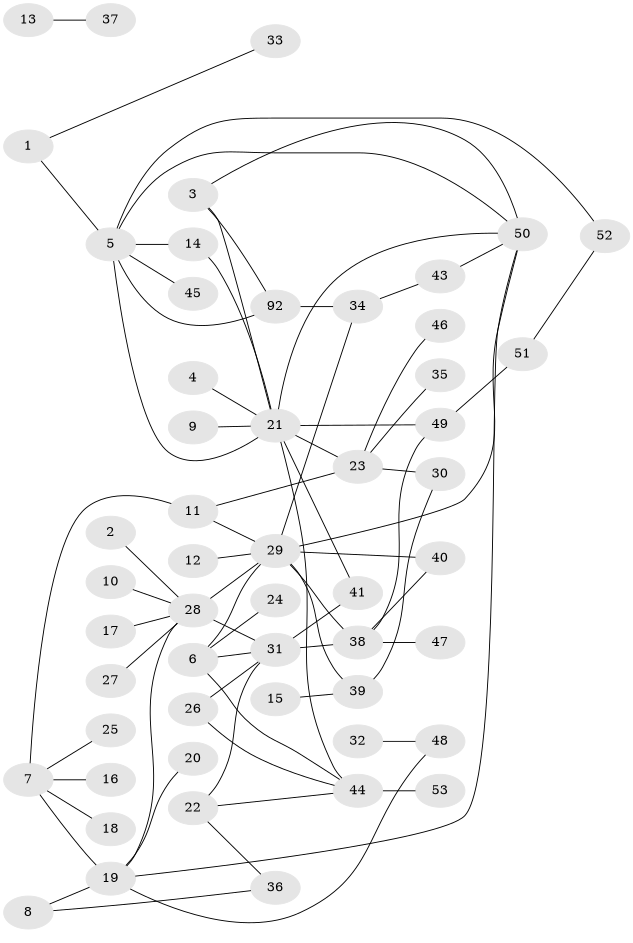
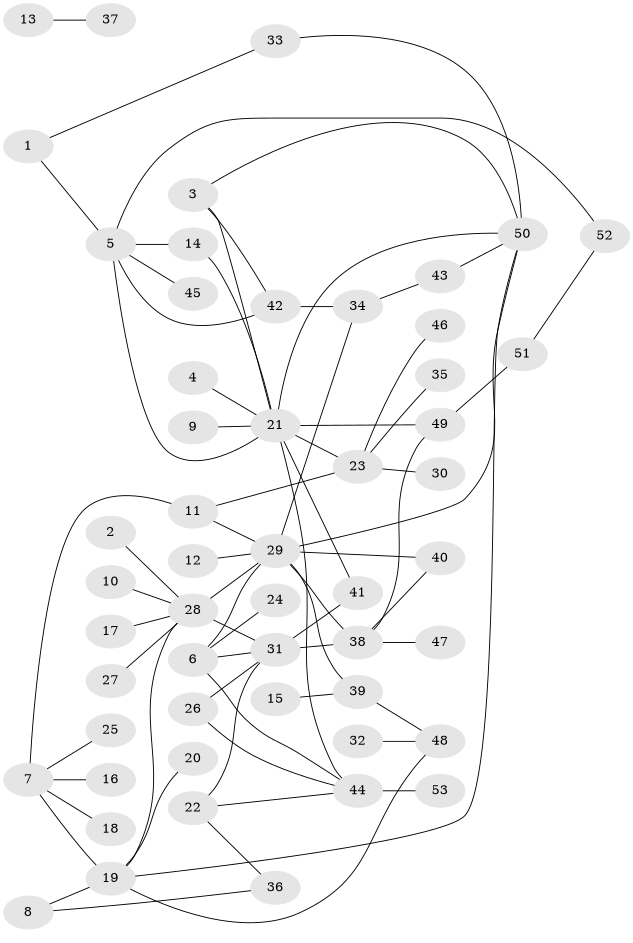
edge "50" -- "5": now "50" -- "33"
node "92": label "92" -> "42"
edge "30" -- "39": now "48" -- "39"
